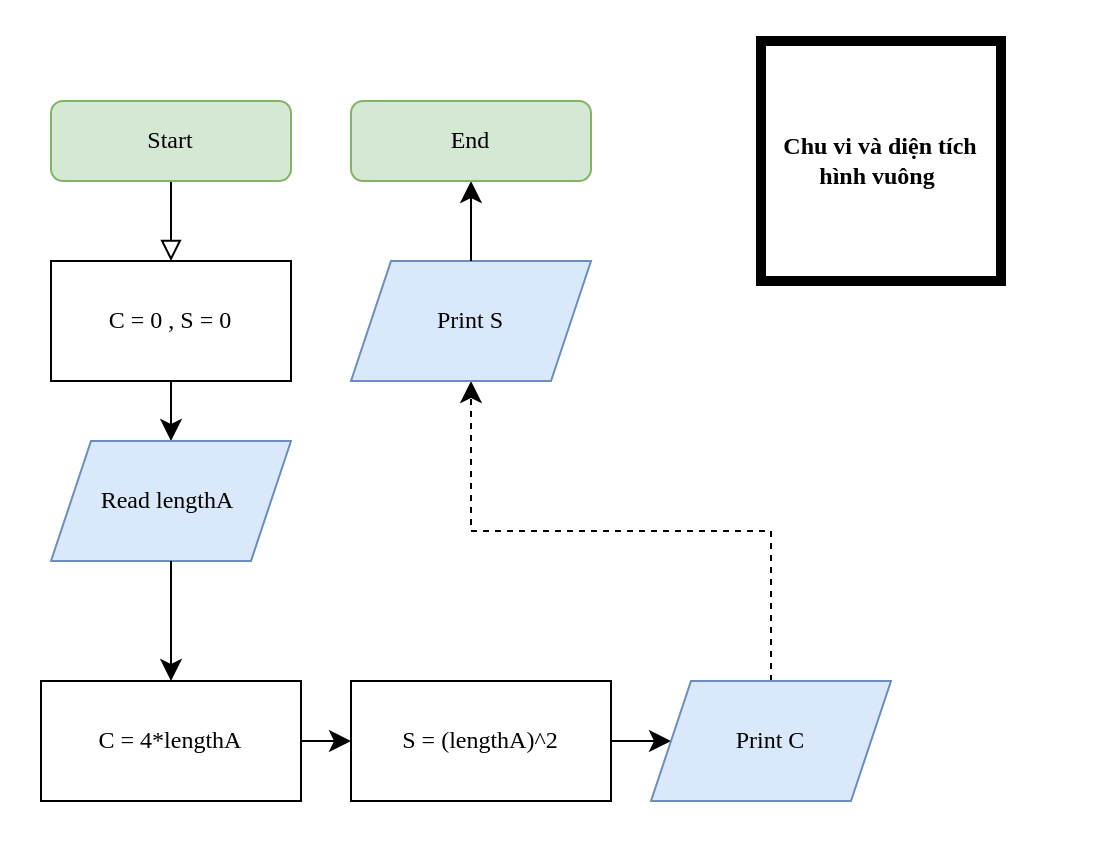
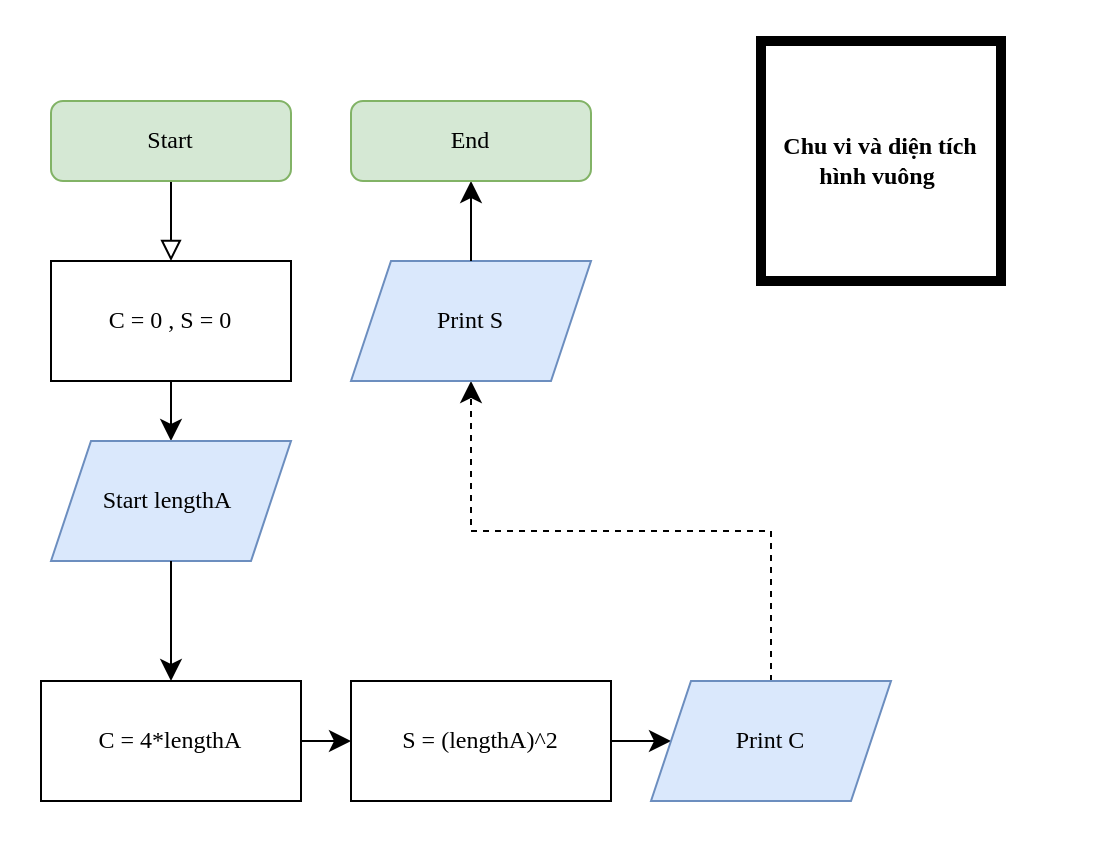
node "Read lengthA": label "Read lengthA" -> "Start lengthA"
